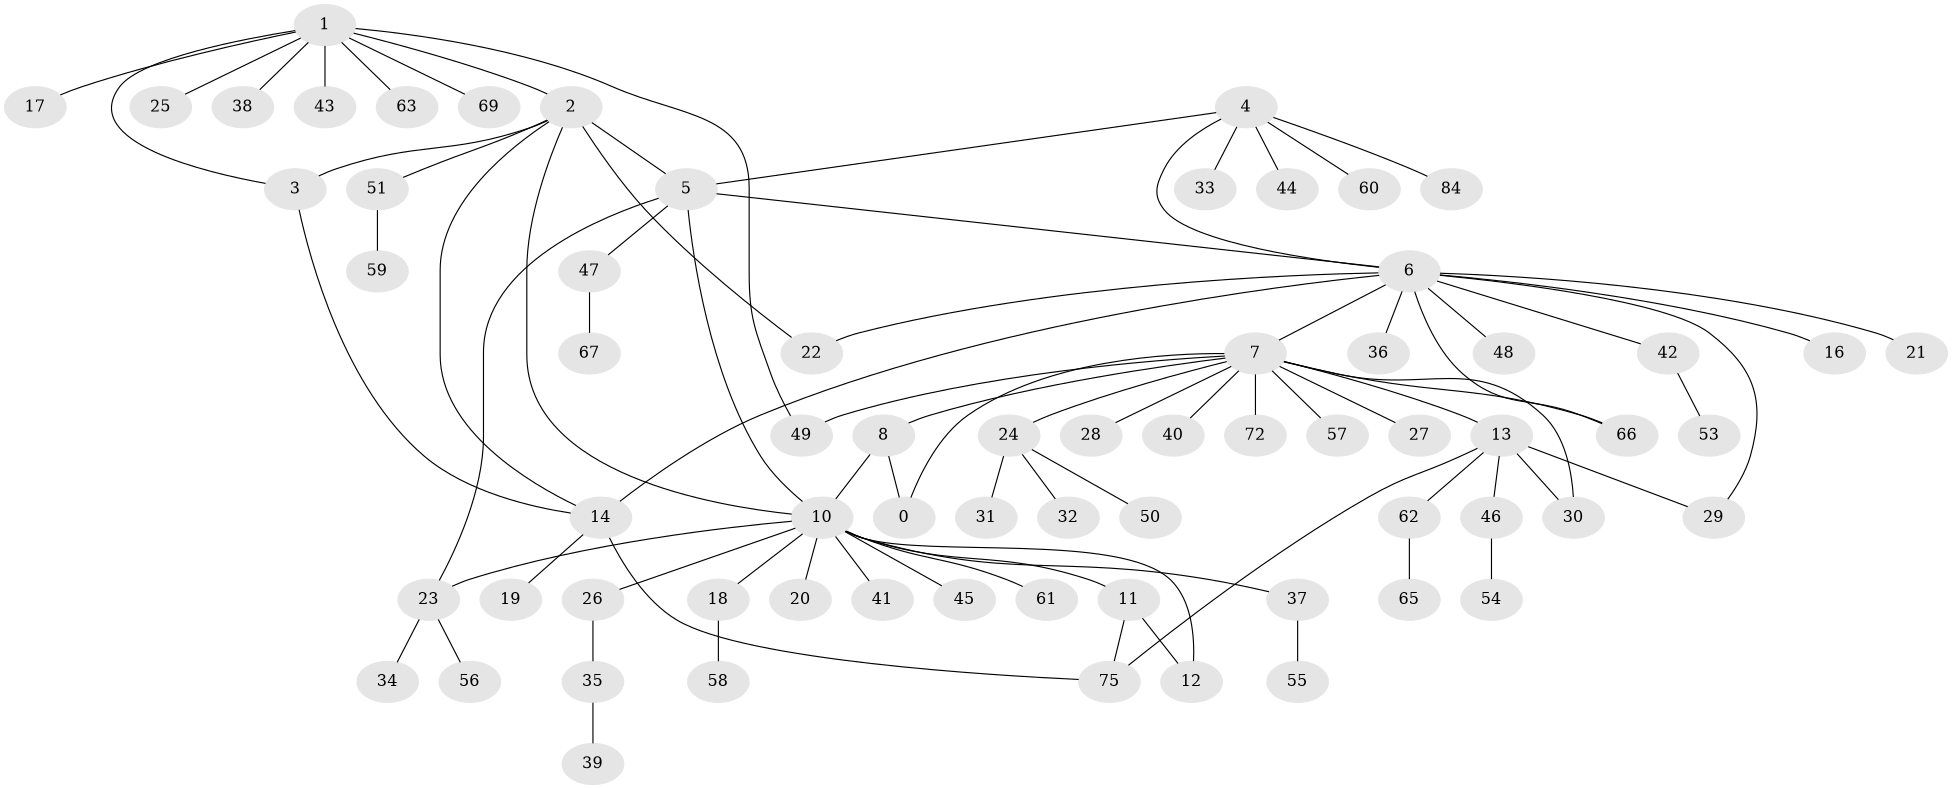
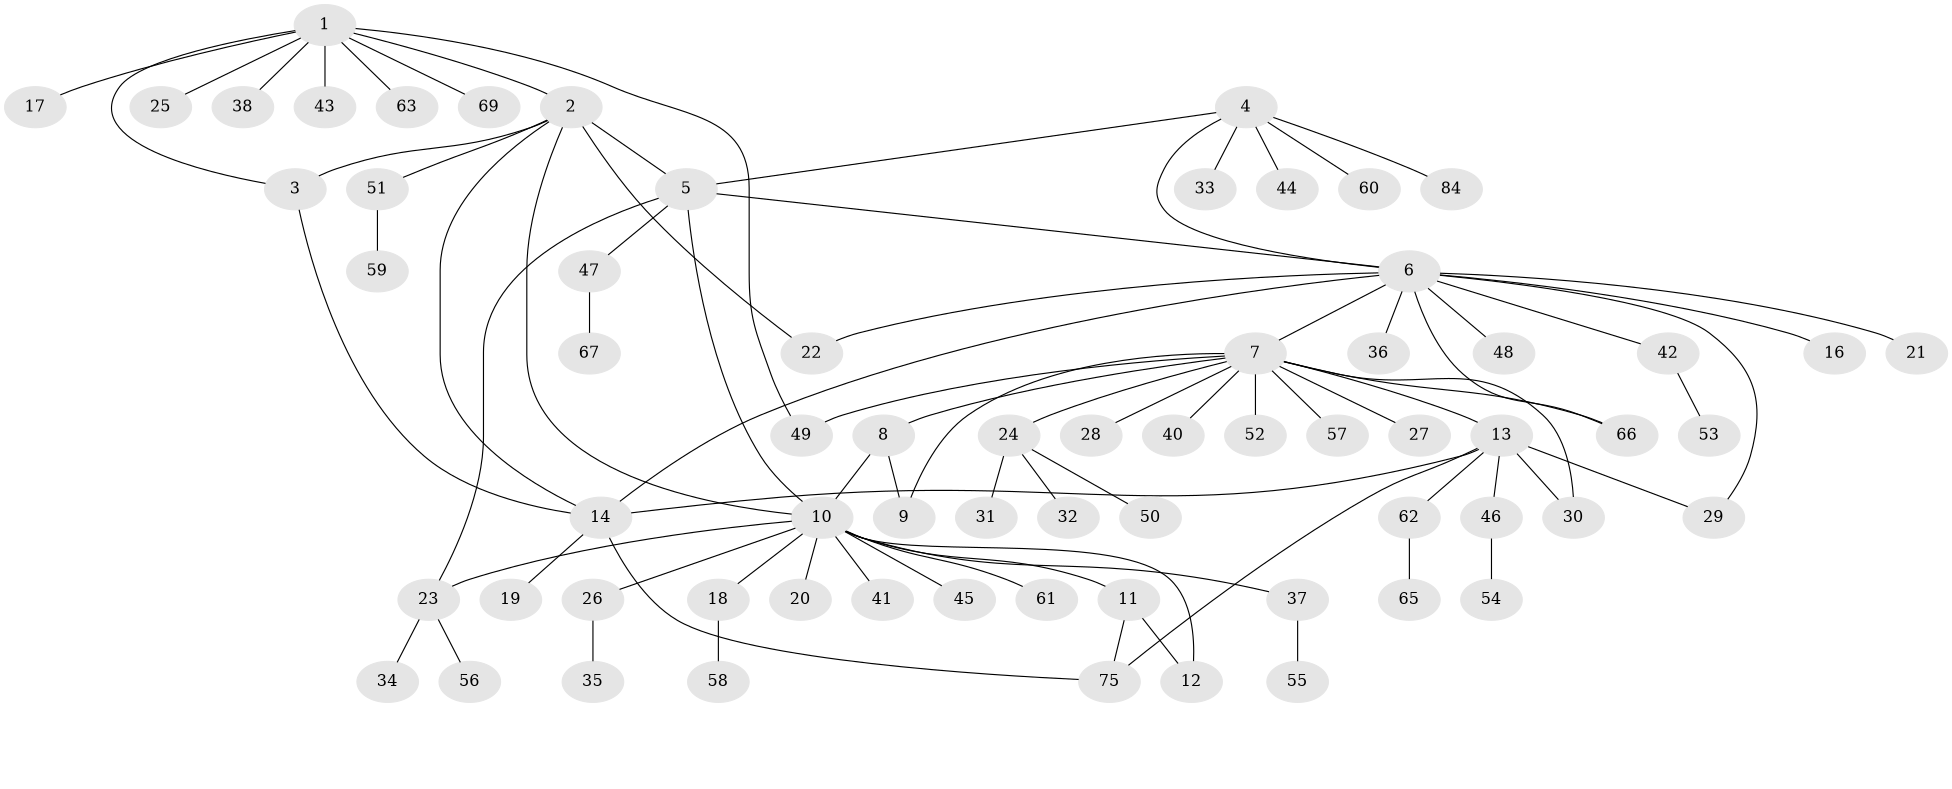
node "72": label "72" -> "52"
edge "13" -- "14": added
node "0": label "0" -> "9"
node "39": removed
